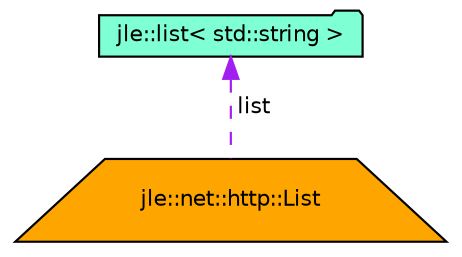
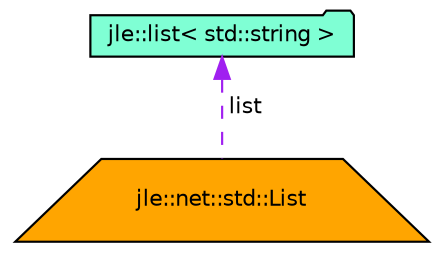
node "jle::net::http::List": label "jle::net::http::List" -> "jle::net::std::List"
